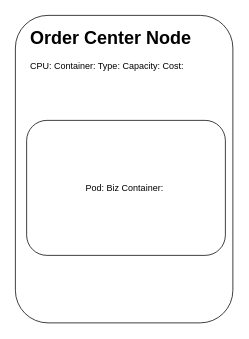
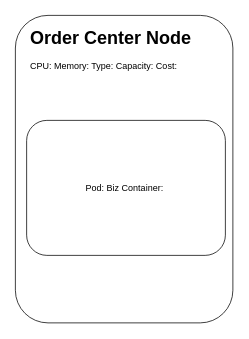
node "Order Center NodeCPU: Container: Type: Capacity: Cost:": label "Order Center NodeCPU: Container: Type: Capacity: Cost:" -> "Order Center NodeCPU: Memory: Type: Capacity: Cost:"
